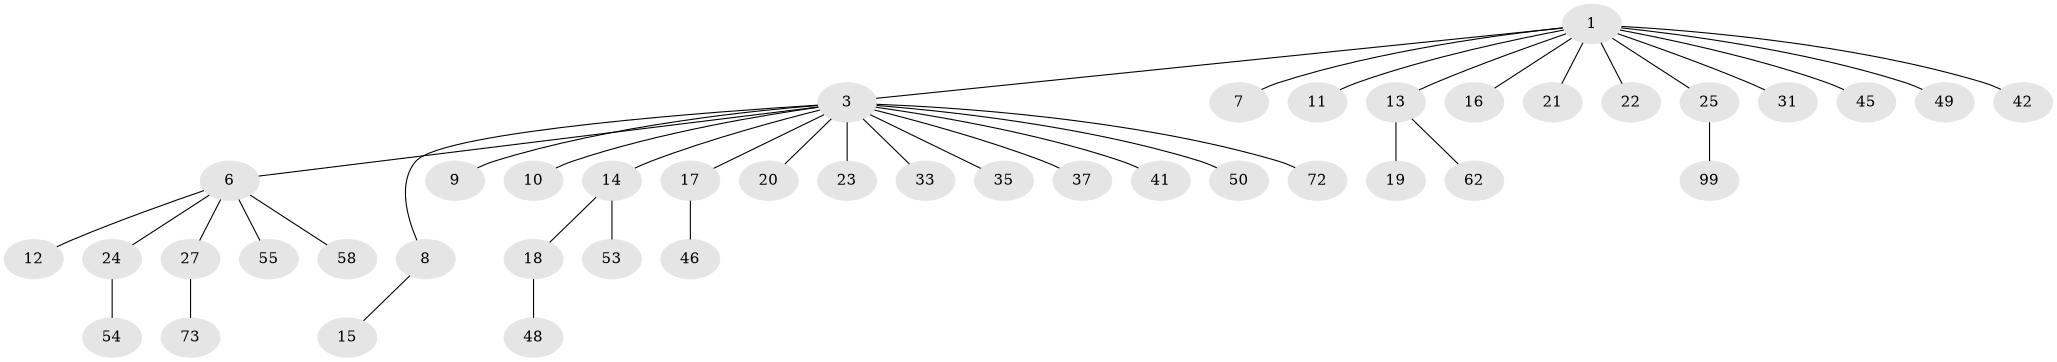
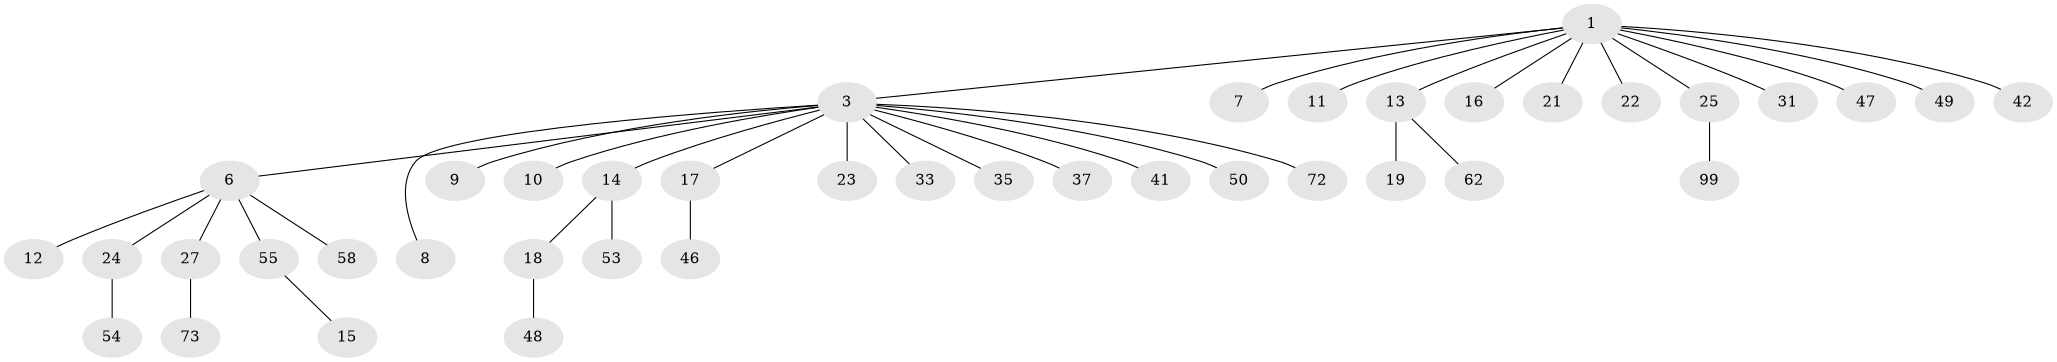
node "45": label "45" -> "47"
node "20": removed
edge "8" -- "15": now "55" -- "15"
